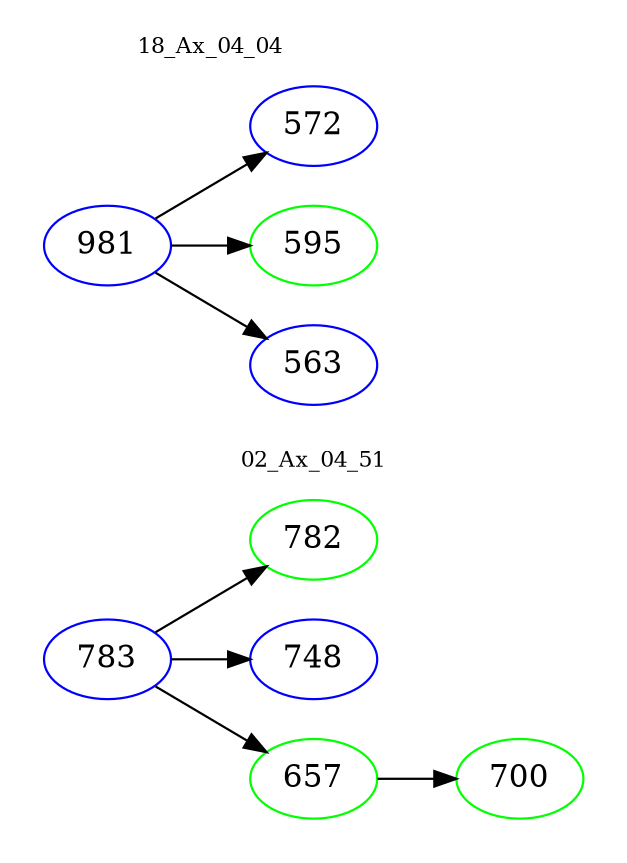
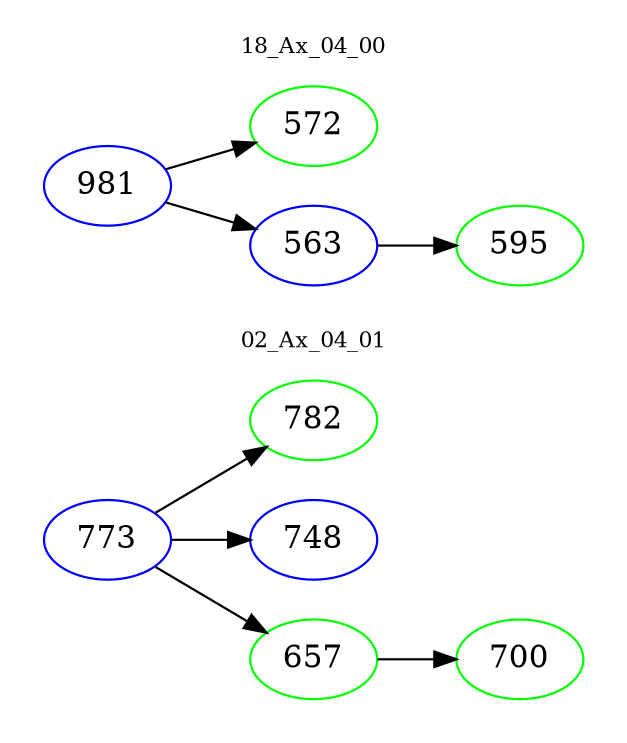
cluster "18_Ax_04_04": label "18_Ax_04_04" -> "18_Ax_04_00"
node "572": color blue -> green
edge "981" -> "595": now "563" -> "595"
cluster "02_Ax_04_51": label "02_Ax_04_51" -> "02_Ax_04_01"
node "783": label "783" -> "773"
